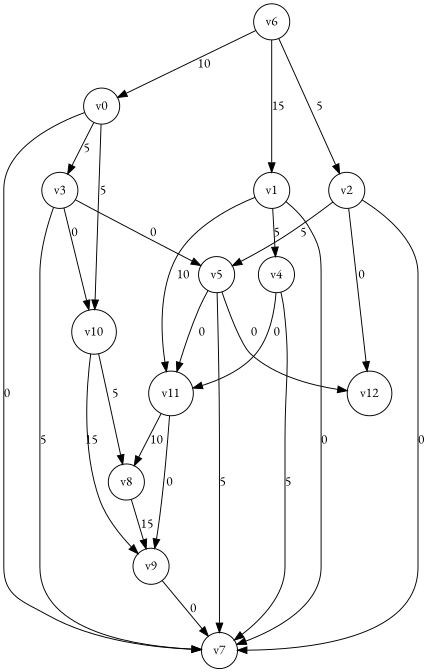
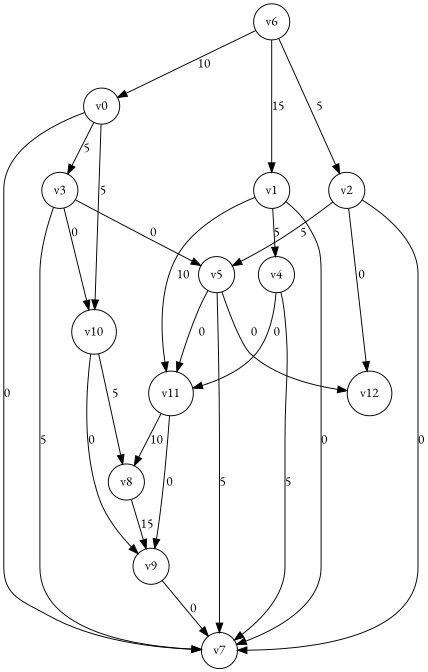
edge "v10" -> "v9": label "15" -> "0"
